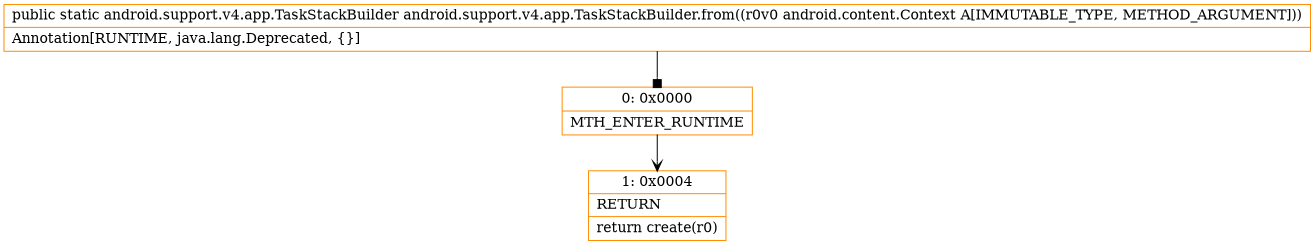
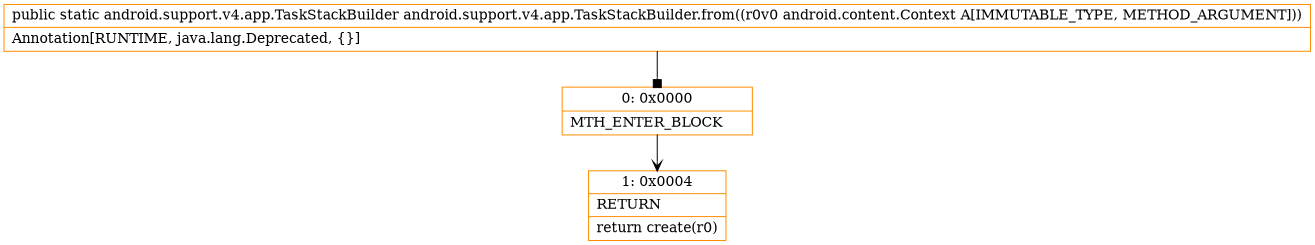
node "0: 0x0000": text "MTH_ENTER_RUNTIME" -> "MTH_ENTER_BLOCK"
